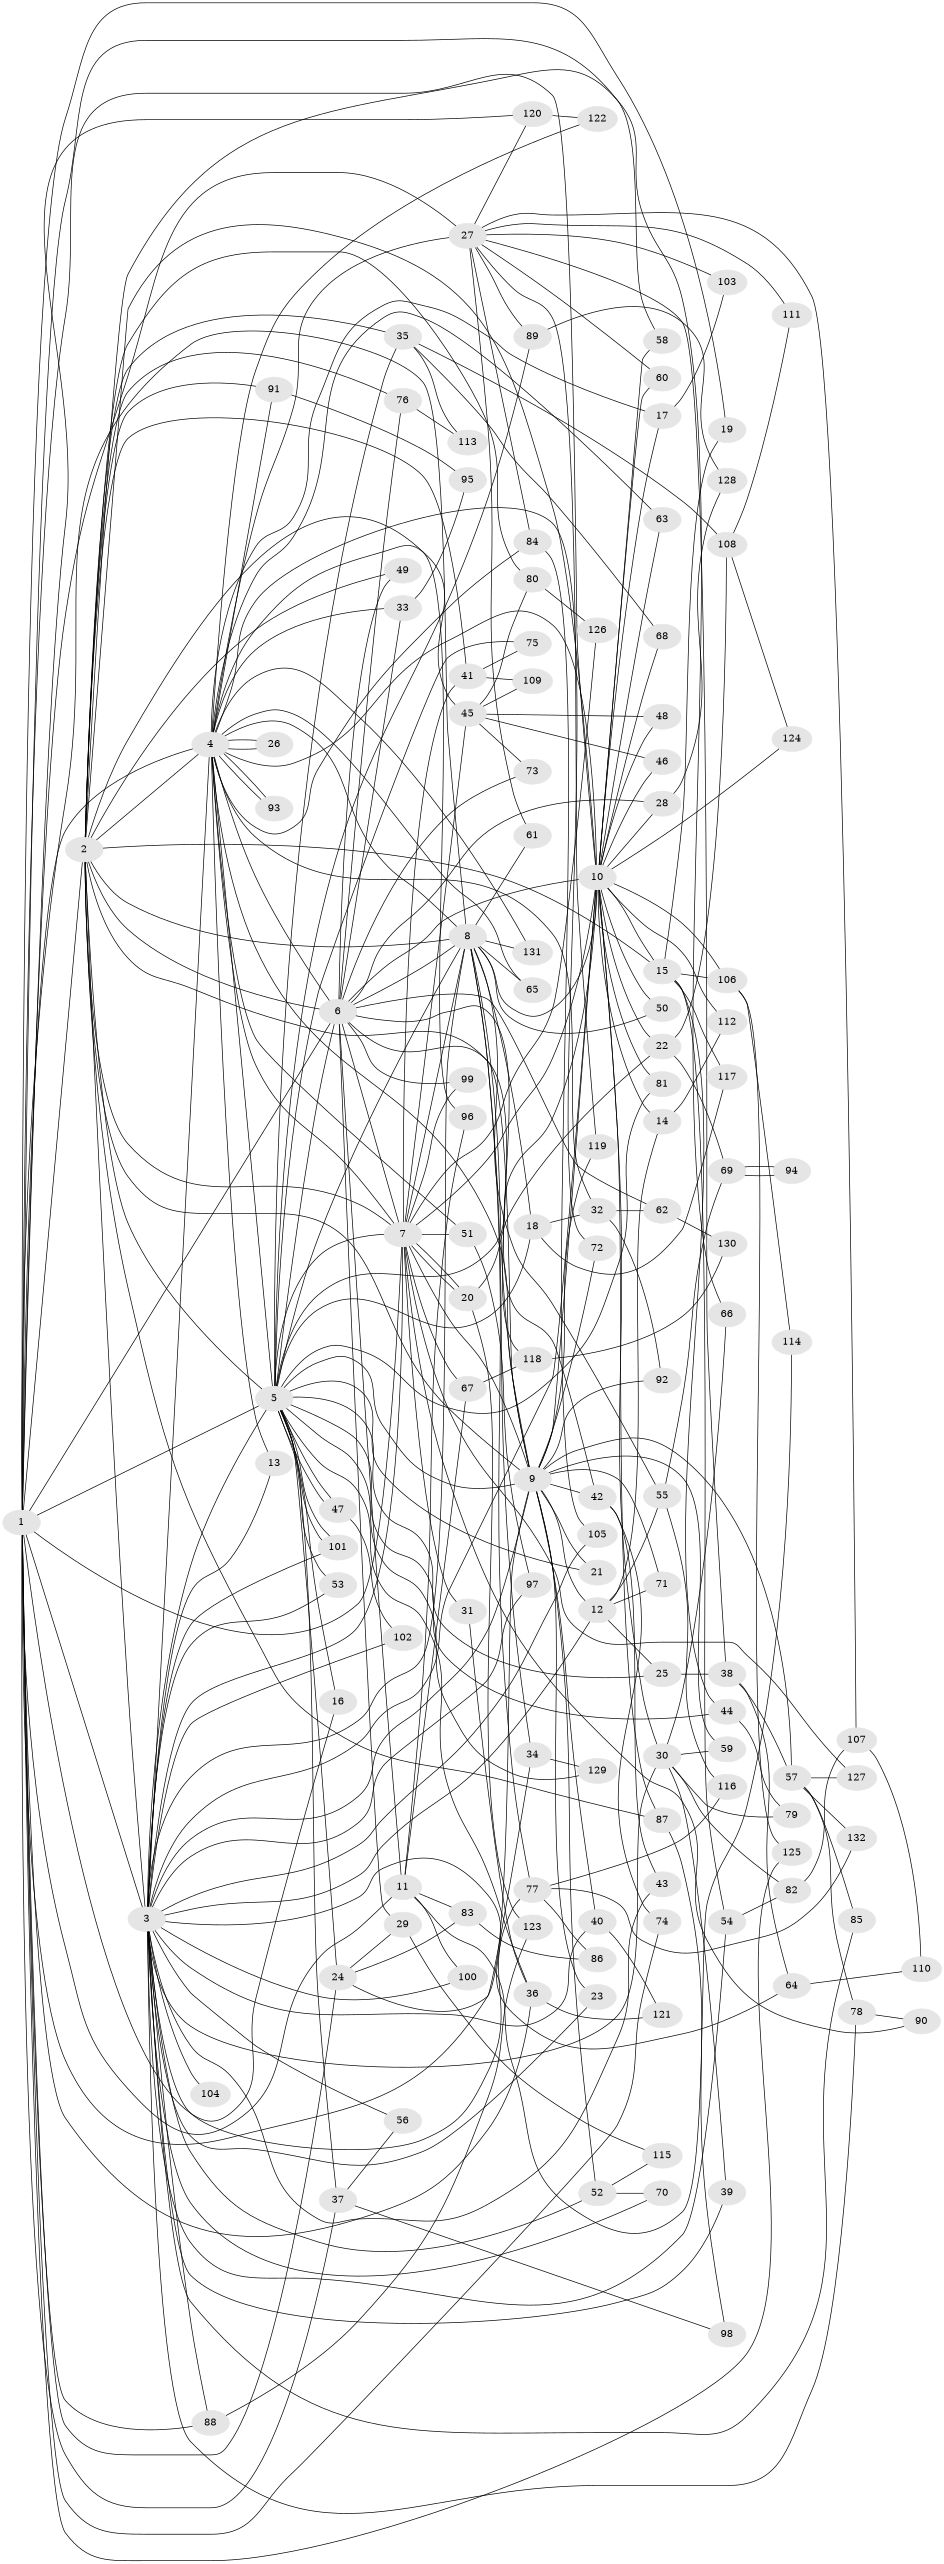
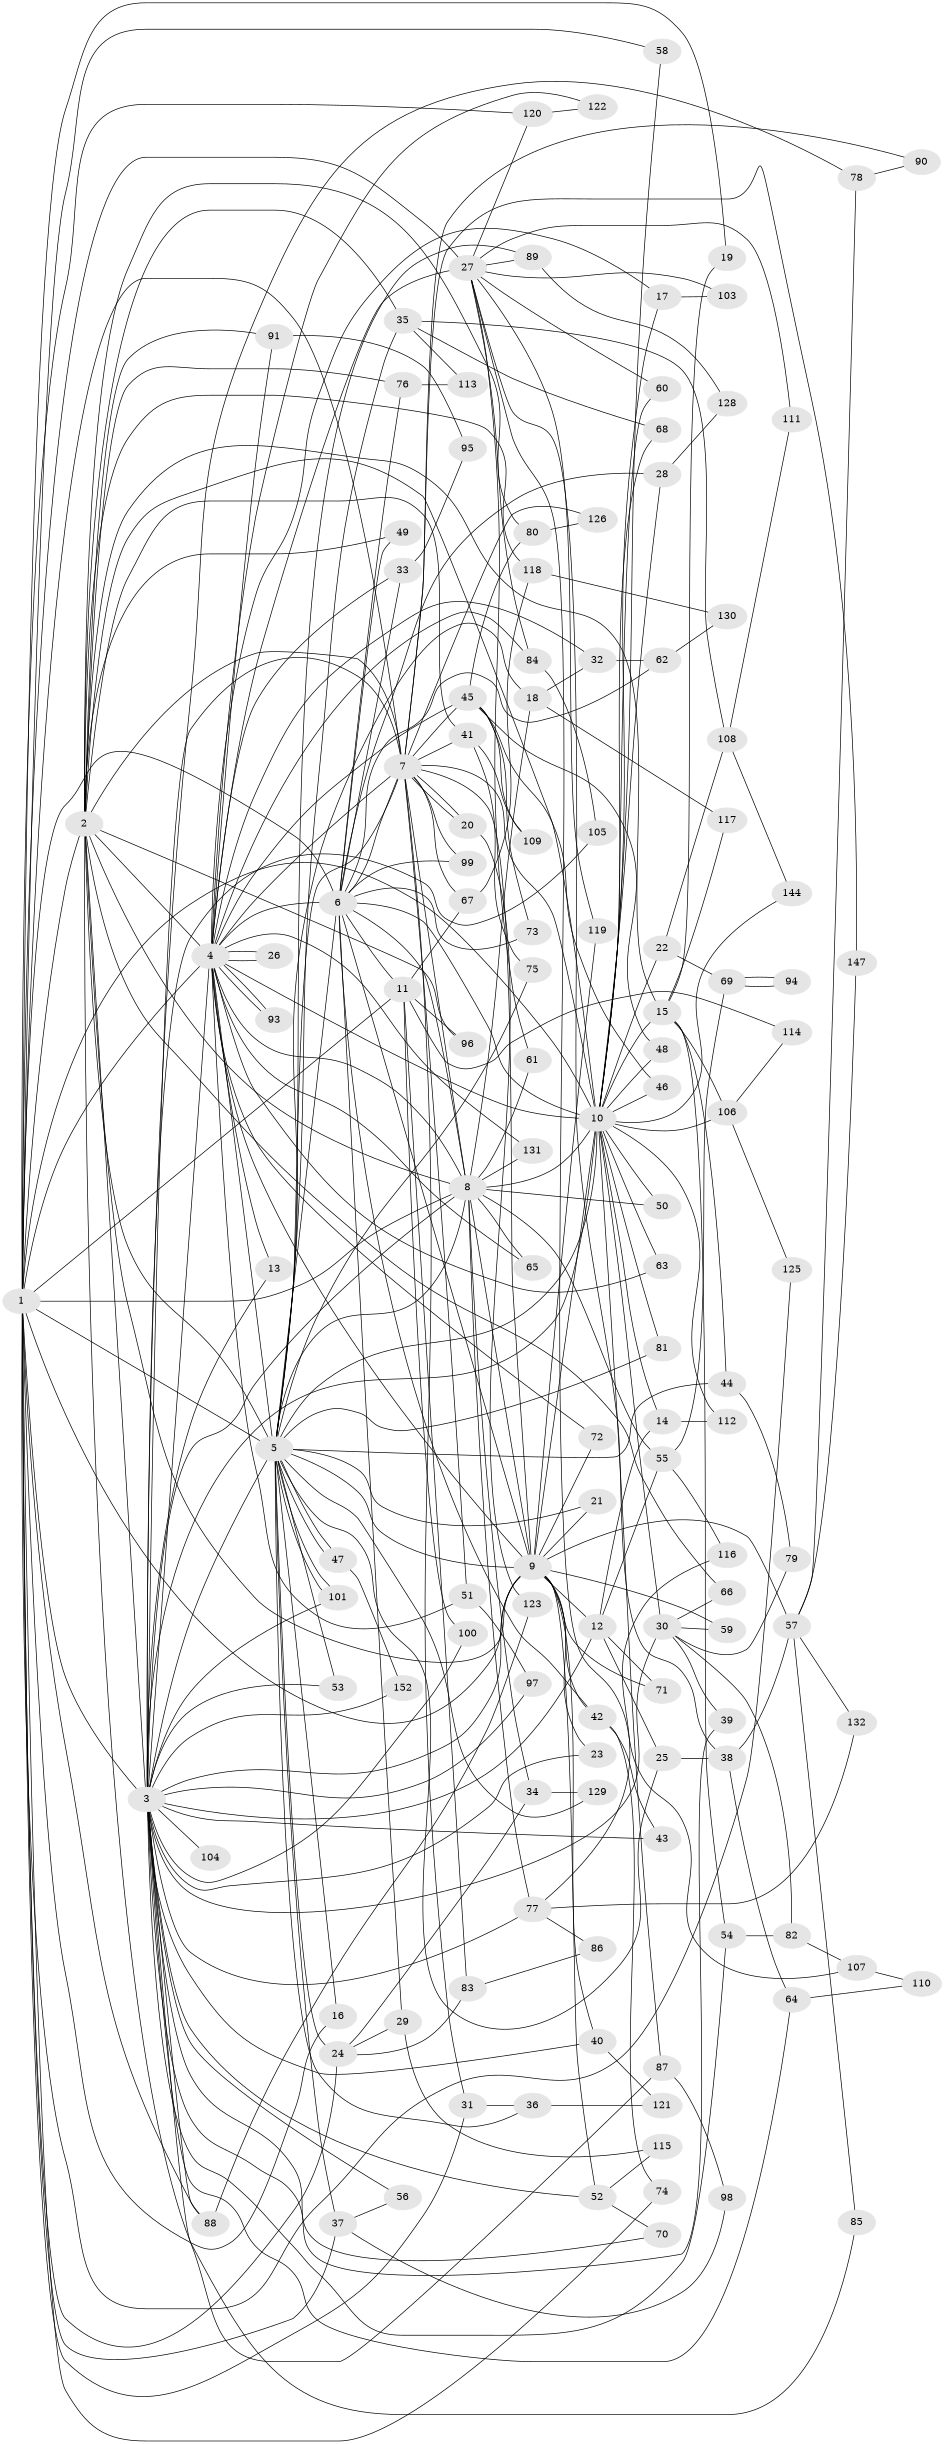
node "124": label "124" -> "144"
edge "2" -- "6": removed
edge "22" -- "20": removed
node "92": removed
node "102": label "102" -> "152"
node "127": label "127" -> "147"
edge "1" -- "36": now "1" -- "31"
